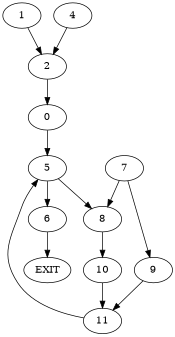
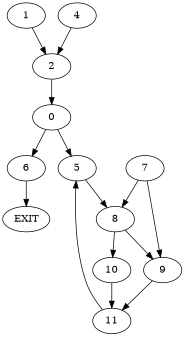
edge "5" -> "6": now "0" -> "6"
edge "8" -> "9": added
